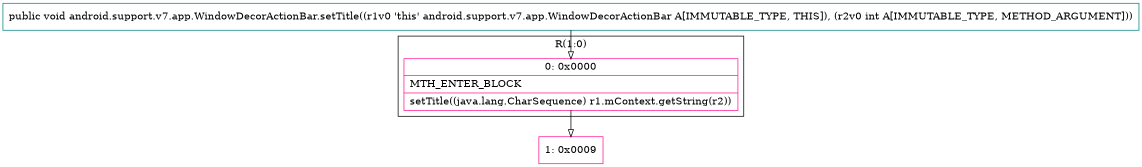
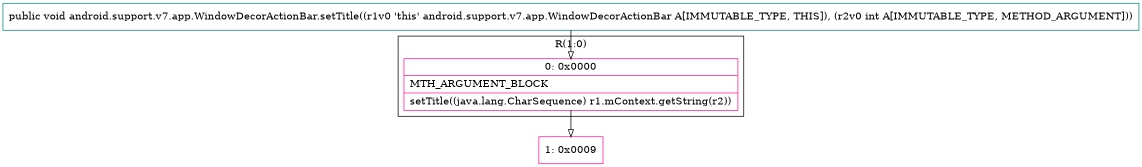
node "0: 0x0000": text "MTH_ENTER_BLOCK" -> "MTH_ARGUMENT_BLOCK"
